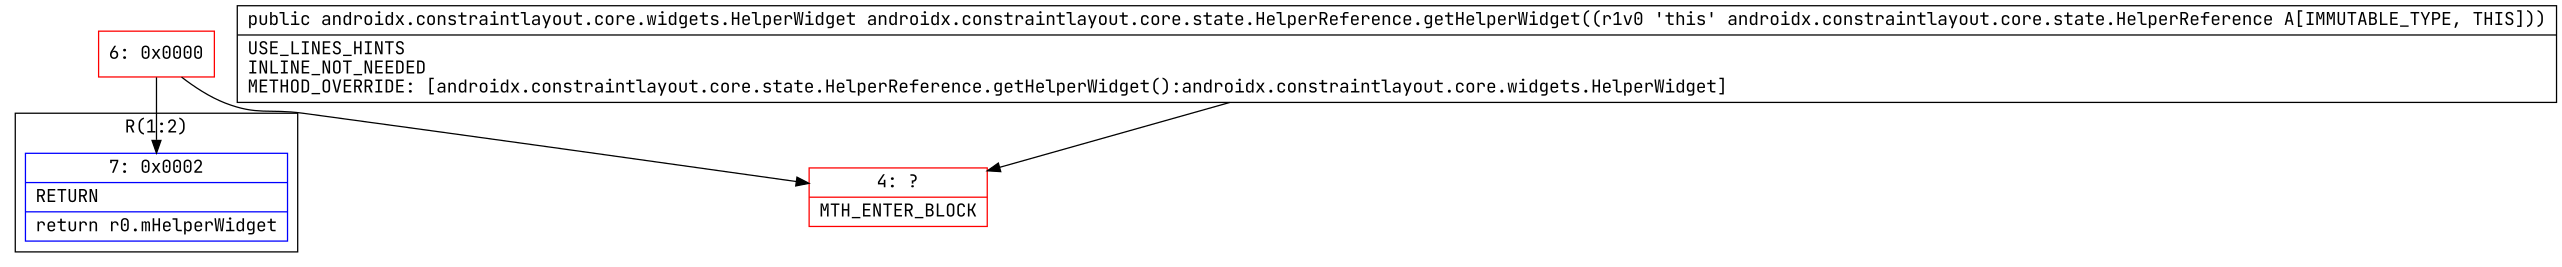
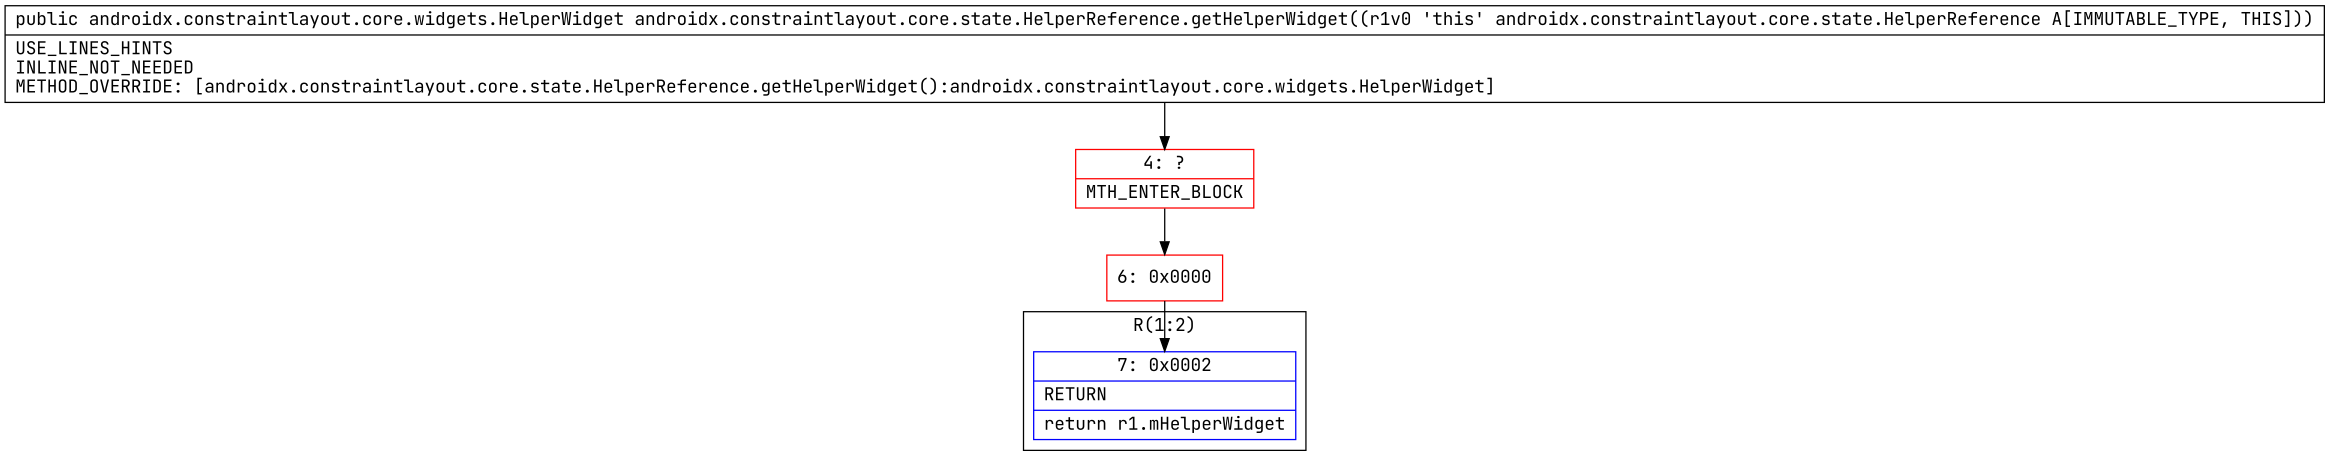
edge "6: 0x0000" -> "4: ?": reversed
node "7: 0x0002": text "return r0.mHelperWidget" -> "return r1.mHelperWidget"
